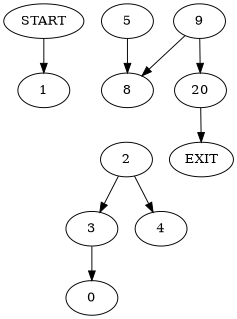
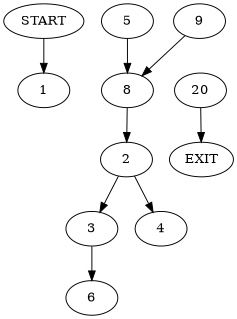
edge "9" -> "20": removed
edge "8" -> "2": added
node "0": label "0" -> "6"
